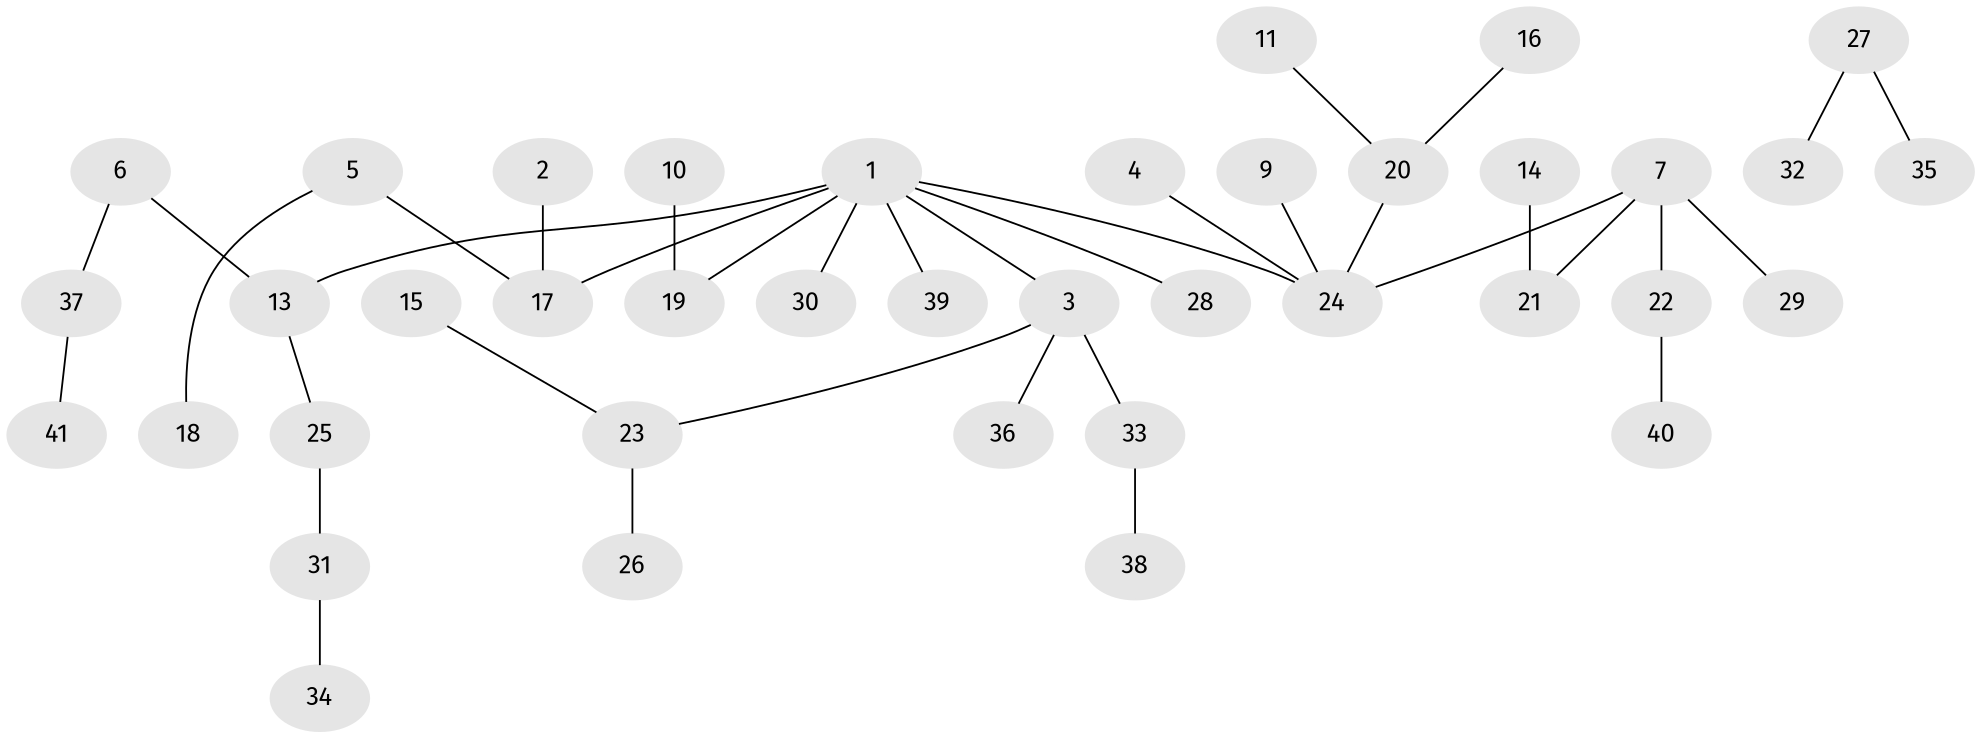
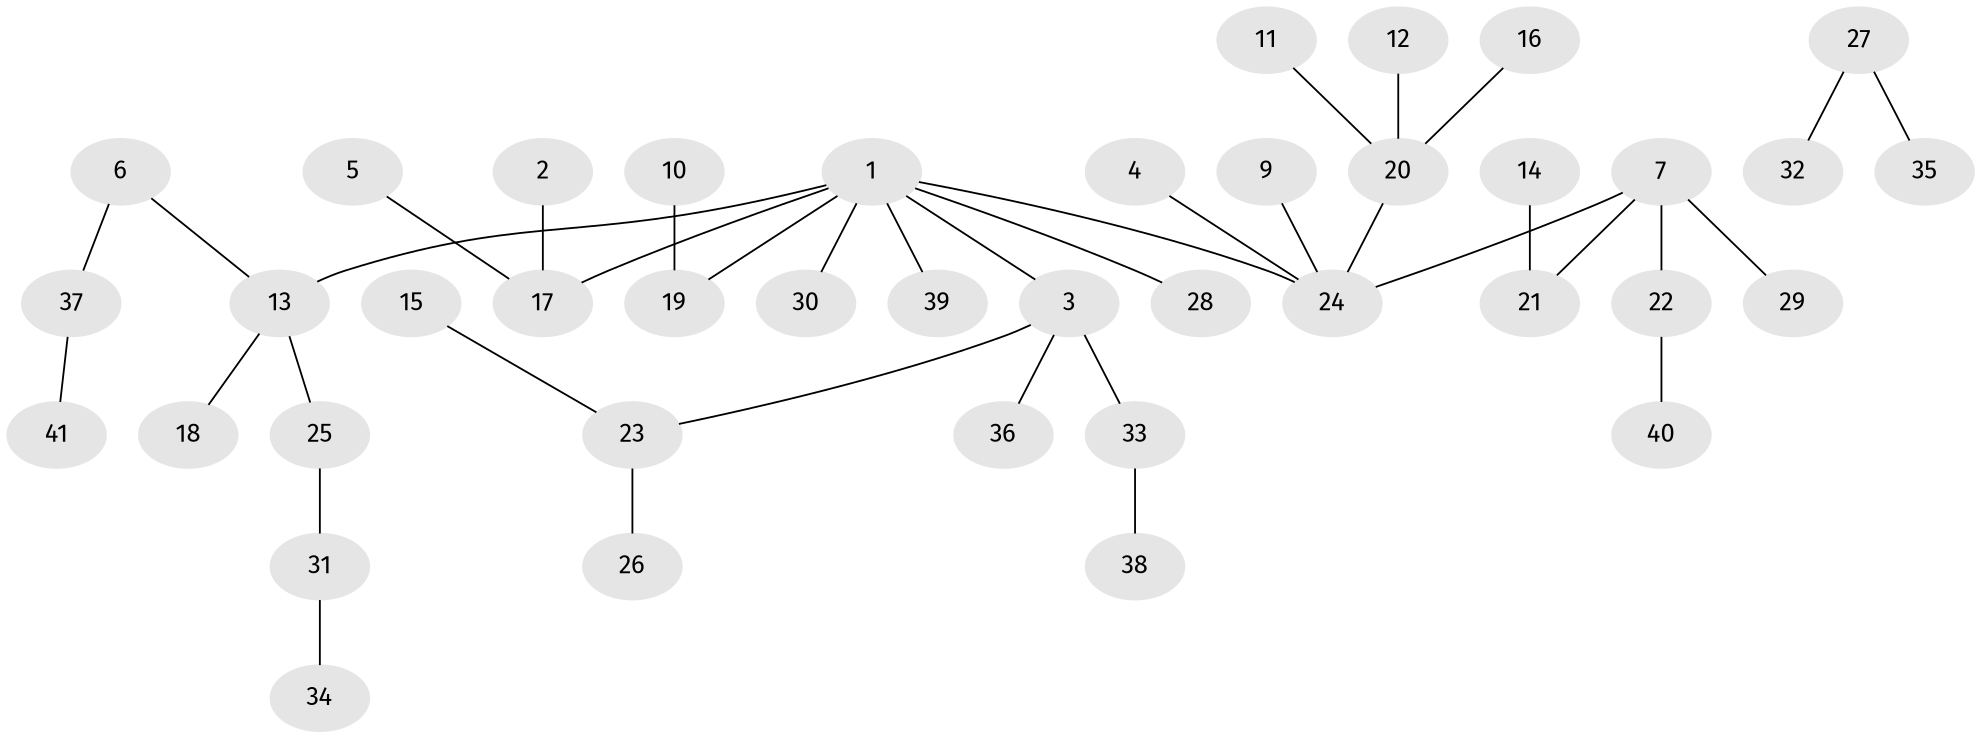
node "12": added
edge "5" -- "18": now "13" -- "18"
